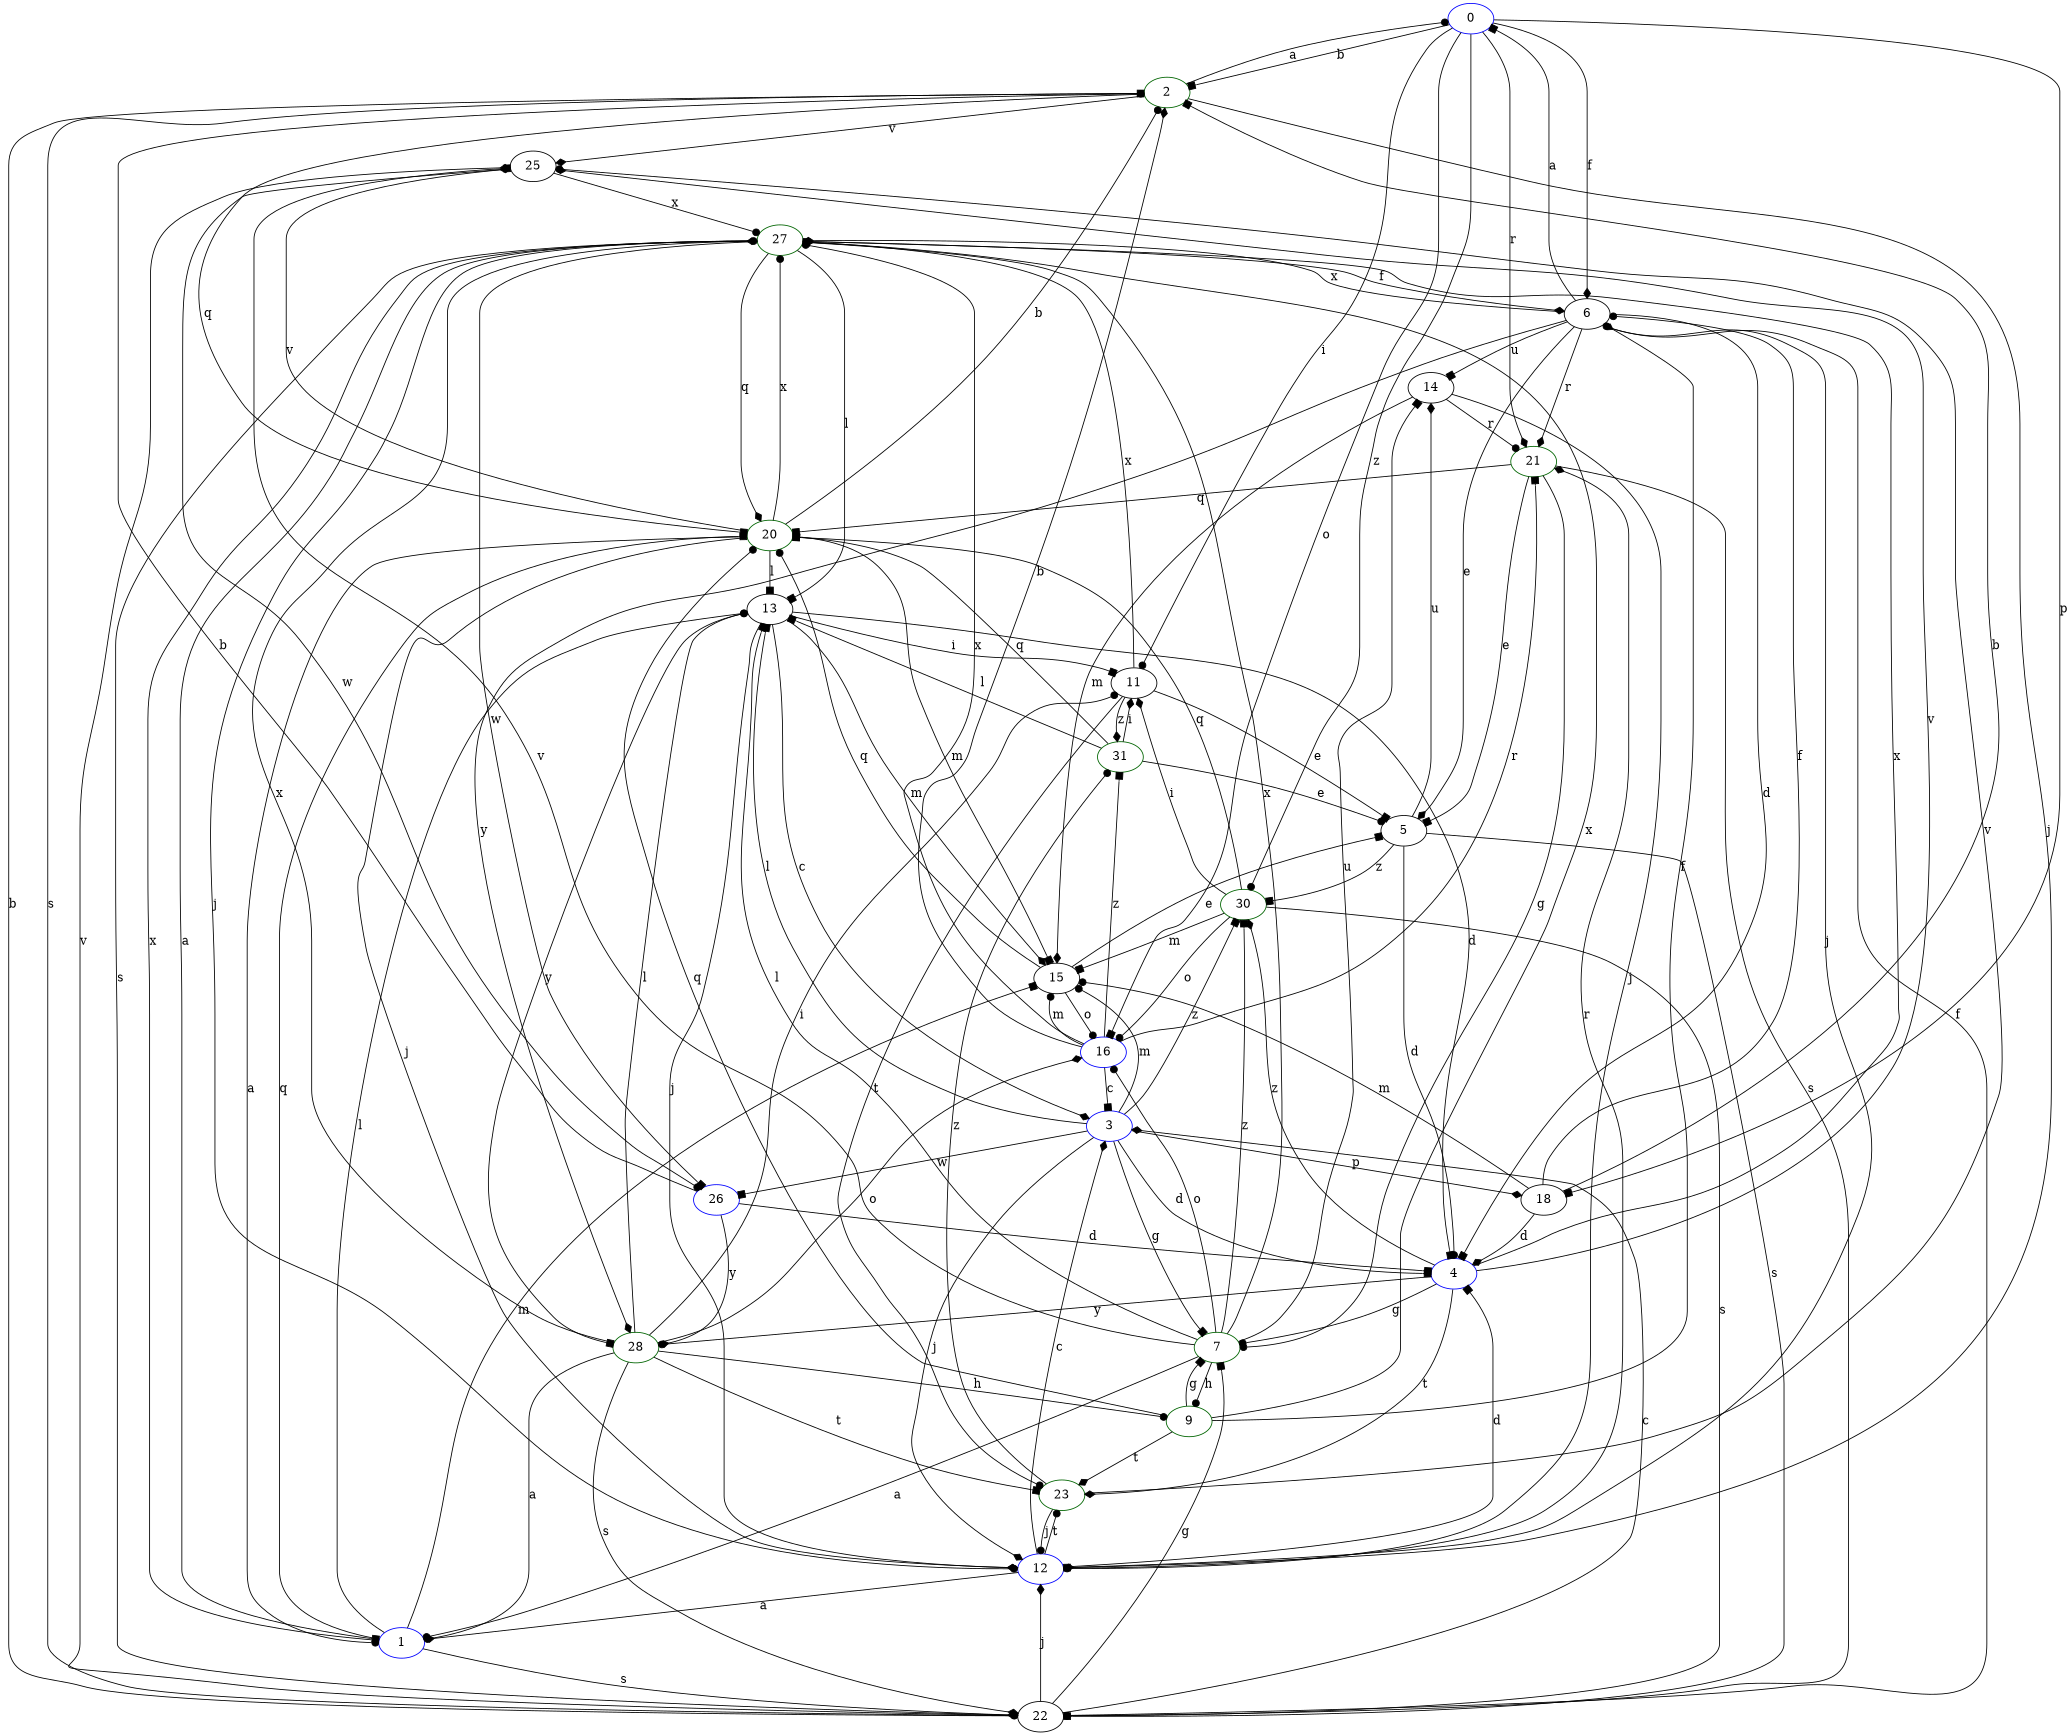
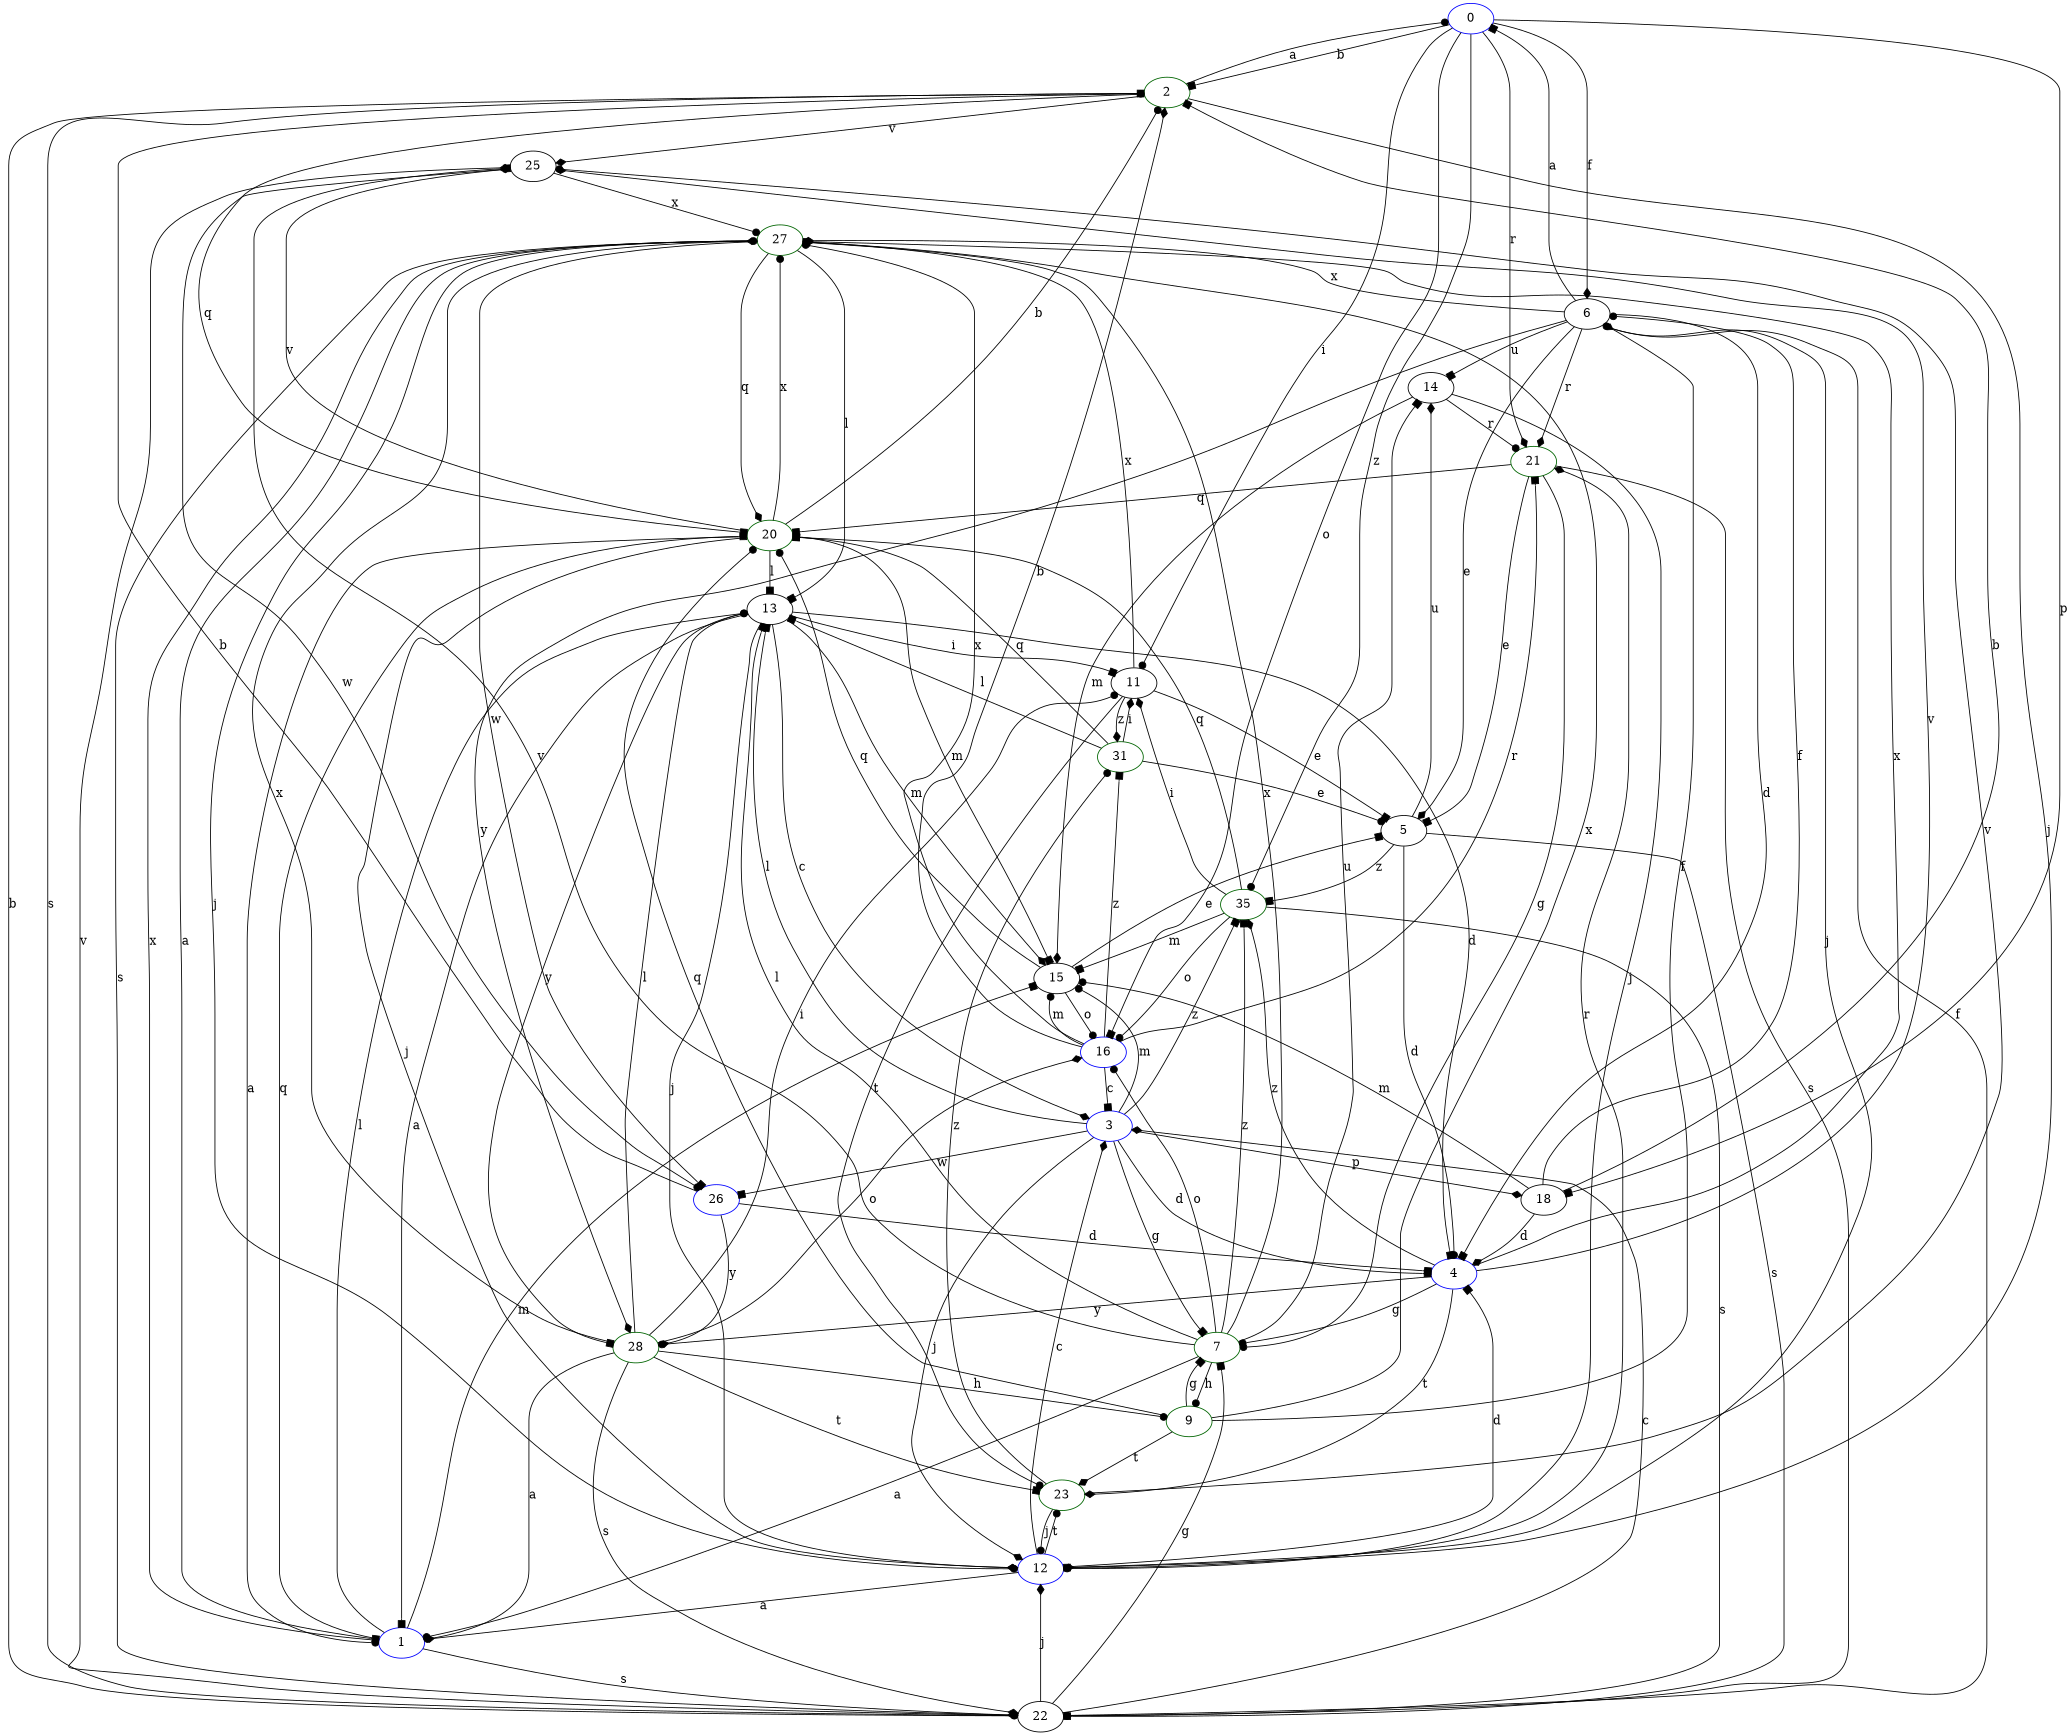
edge "27" -> "6": removed, label "f"
node "30": label "30" -> "35"
edge "13" -> "1": added, label "a"
